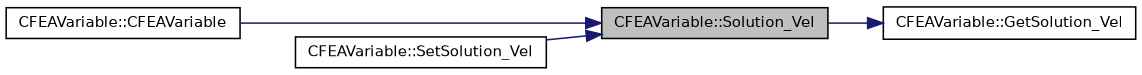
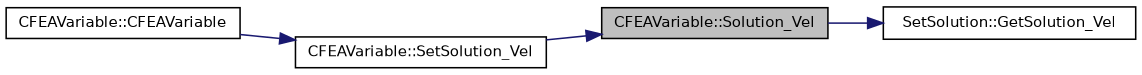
edge "CFEAVariable::CFEAVariable" -> "CFEAVariable::Solution_Vel": now "CFEAVariable::CFEAVariable" -> "CFEAVariable::SetSolution_Vel"
node "CFEAVariable::GetSolution_Vel": label "CFEAVariable::GetSolution_Vel" -> "SetSolution::GetSolution_Vel"
